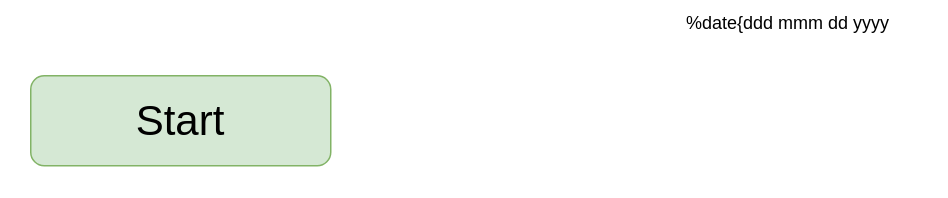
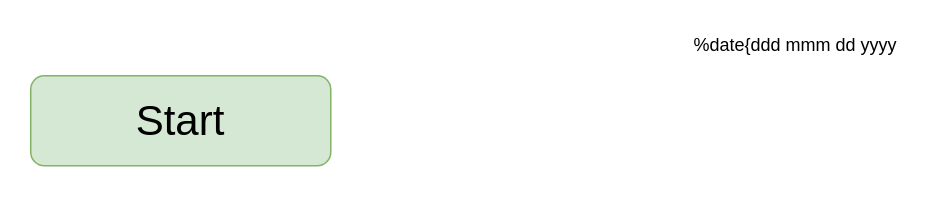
node "%date{ddd mmm dd yyyy HH:MM:ss}%": moved (788, 23) -> (796, 46)
